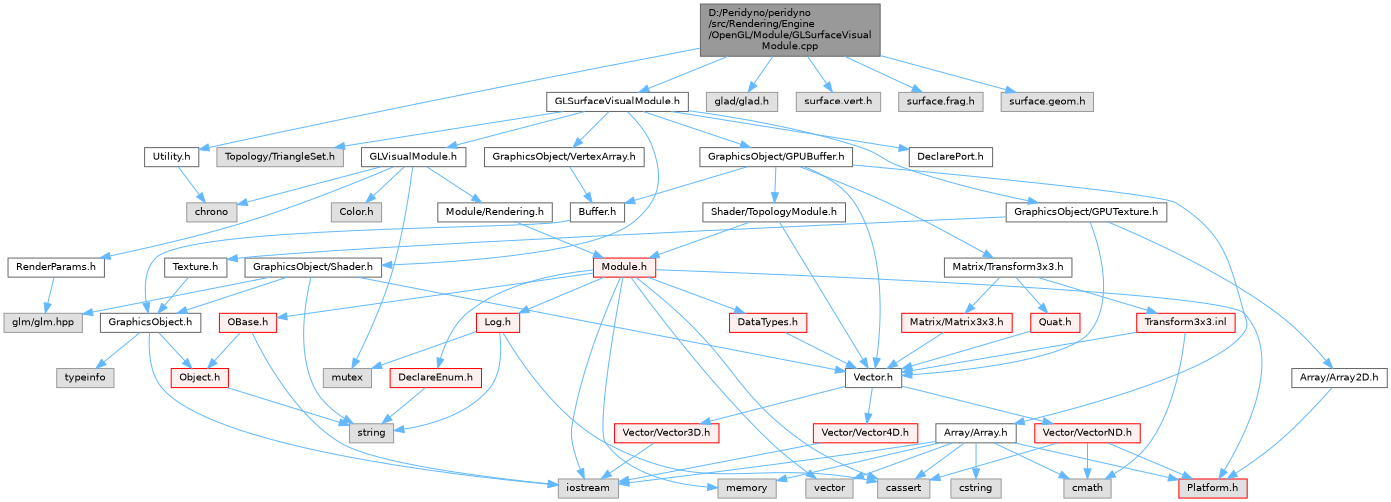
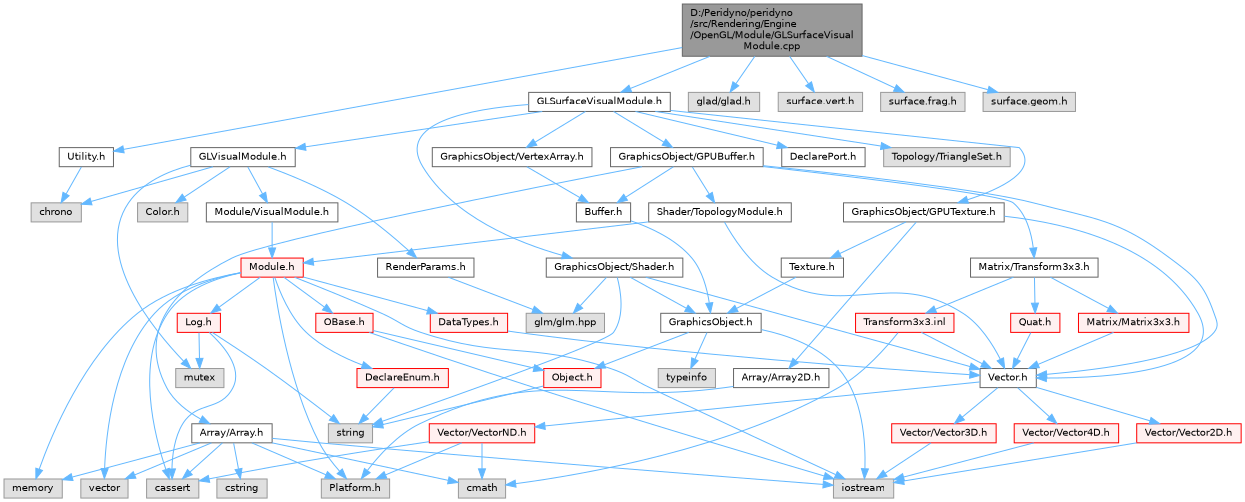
node "Module/Rendering.h": label "Module/Rendering.h" -> "Module/VisualModule.h"
node "Vector/Vector2D.h": added
node "Platform.h": color red -> grey60
